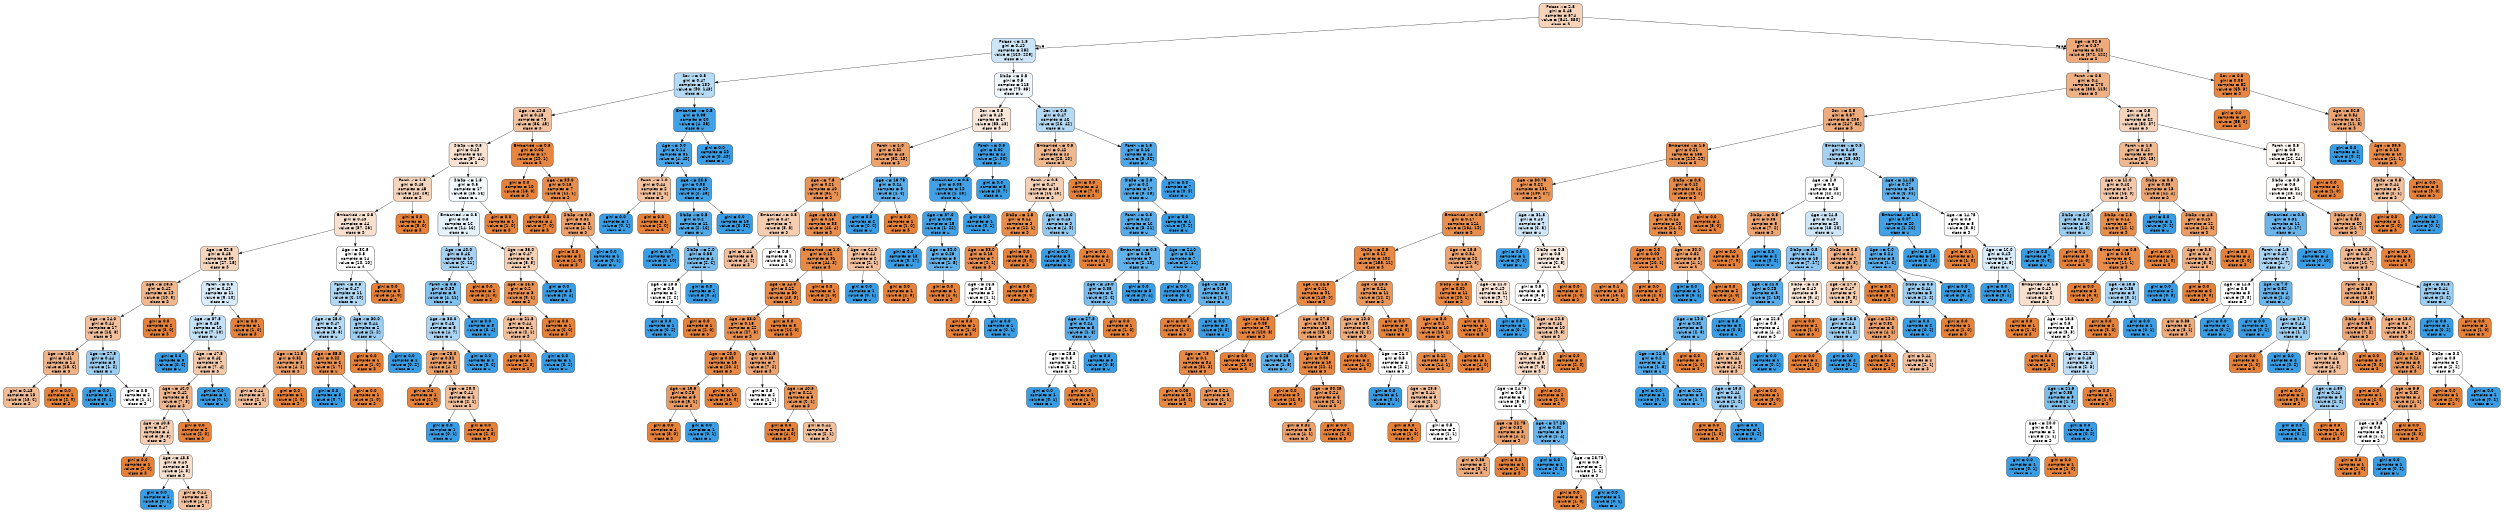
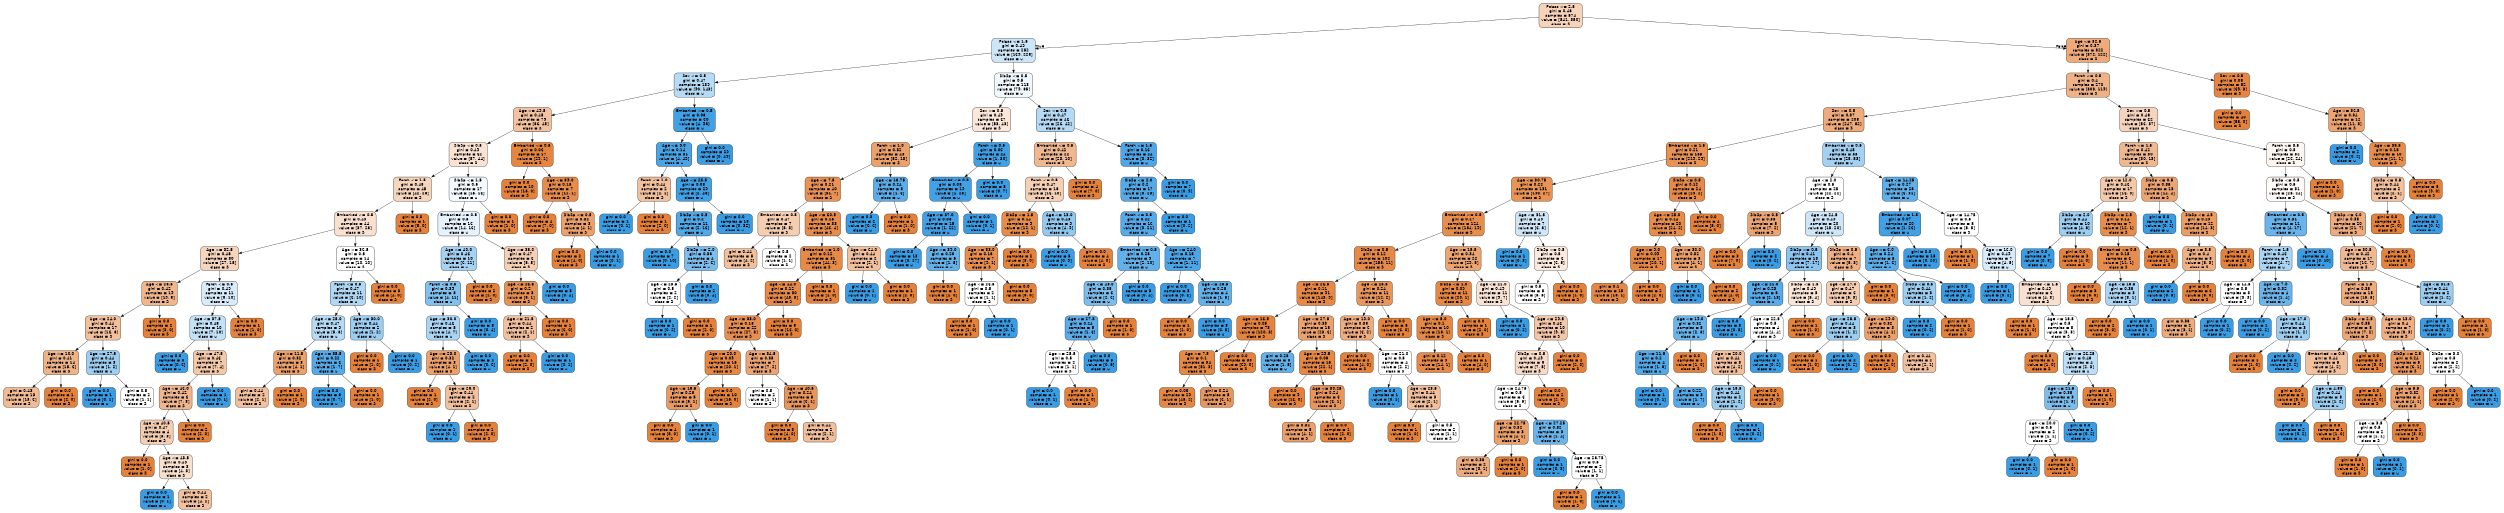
node "gini = 0.0 samples = 5 value = [0, 9] samples = u": label "gini = 0.0 samples = 5 value = [0, 9] samples = u" -> "gini = 0.0 samples = 5 value = [0, 9] class = u"
edge "Age <= 22.5 gini = 0.5 samples = 4 value = [4, 4] class = S" -> "Age <= 20.0 gini = 0.44 samples = 3 value = [4, 2] class = S": reversed
node "Age <= 35.5 gini = 0.22 samples = 6 value = [1, 7] class = u": fillcolor #e88f4f -> #55abe9
edge "Age <= 21.0 gini = 0.5 samples = 4 value = [2, 2] class = S" -> "Age <= 23.5 gini = 0.44 samples = 3 value = [2, 1] class = S": added
